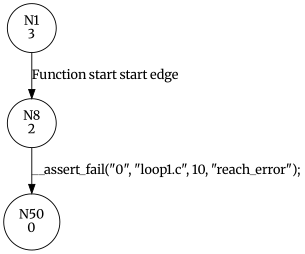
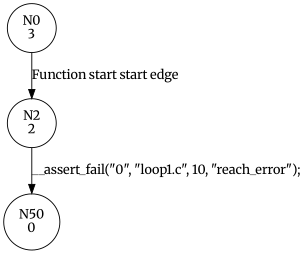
node "N1 3": label "N1 3" -> "N0 3"
node "N8 2": label "N8 2" -> "N2 2"
